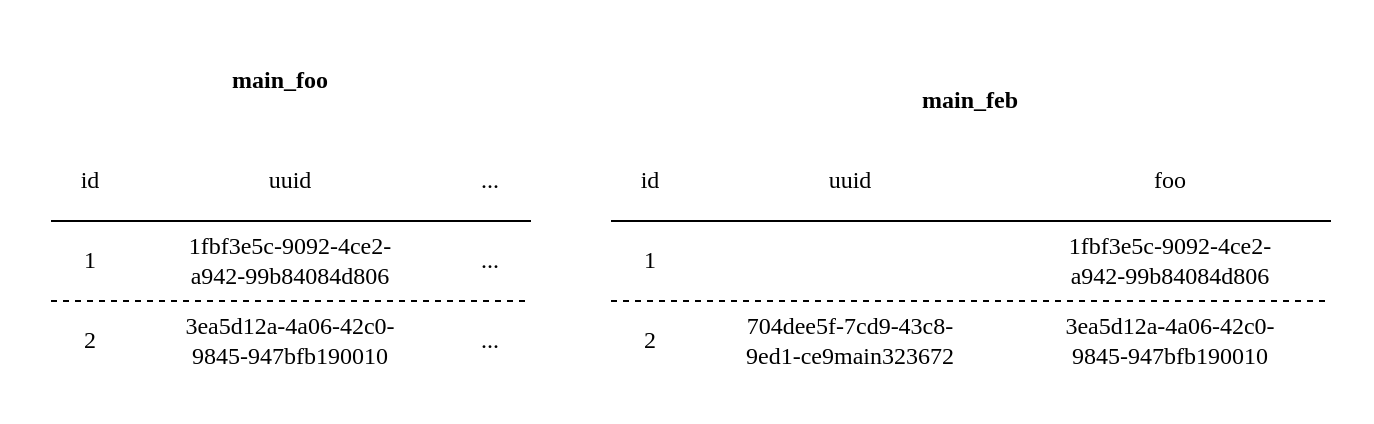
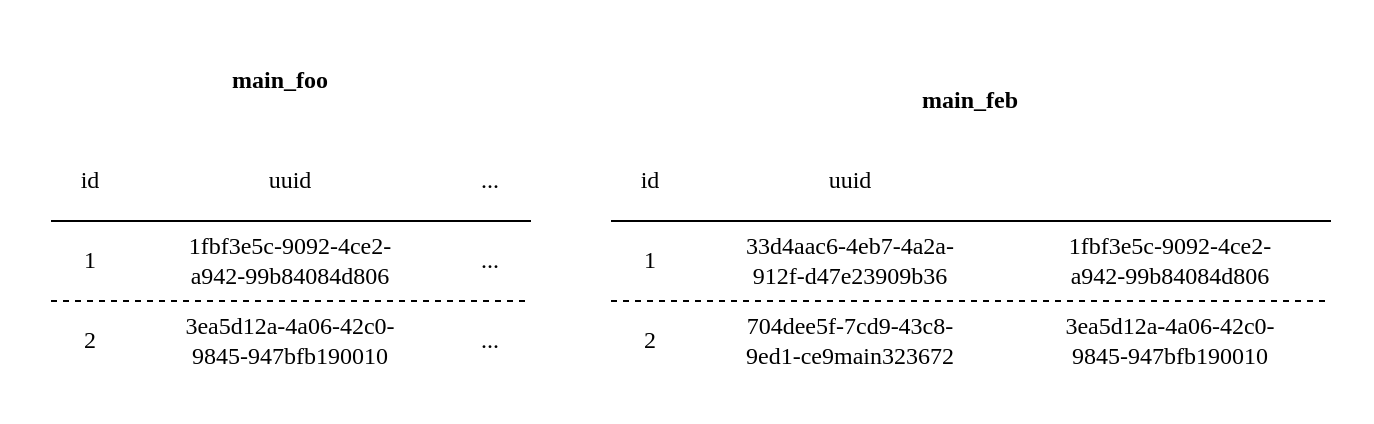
node "foo": removed
node "33d4aac6-4eb7-4a2a- 912f-d47e23909b36": added
